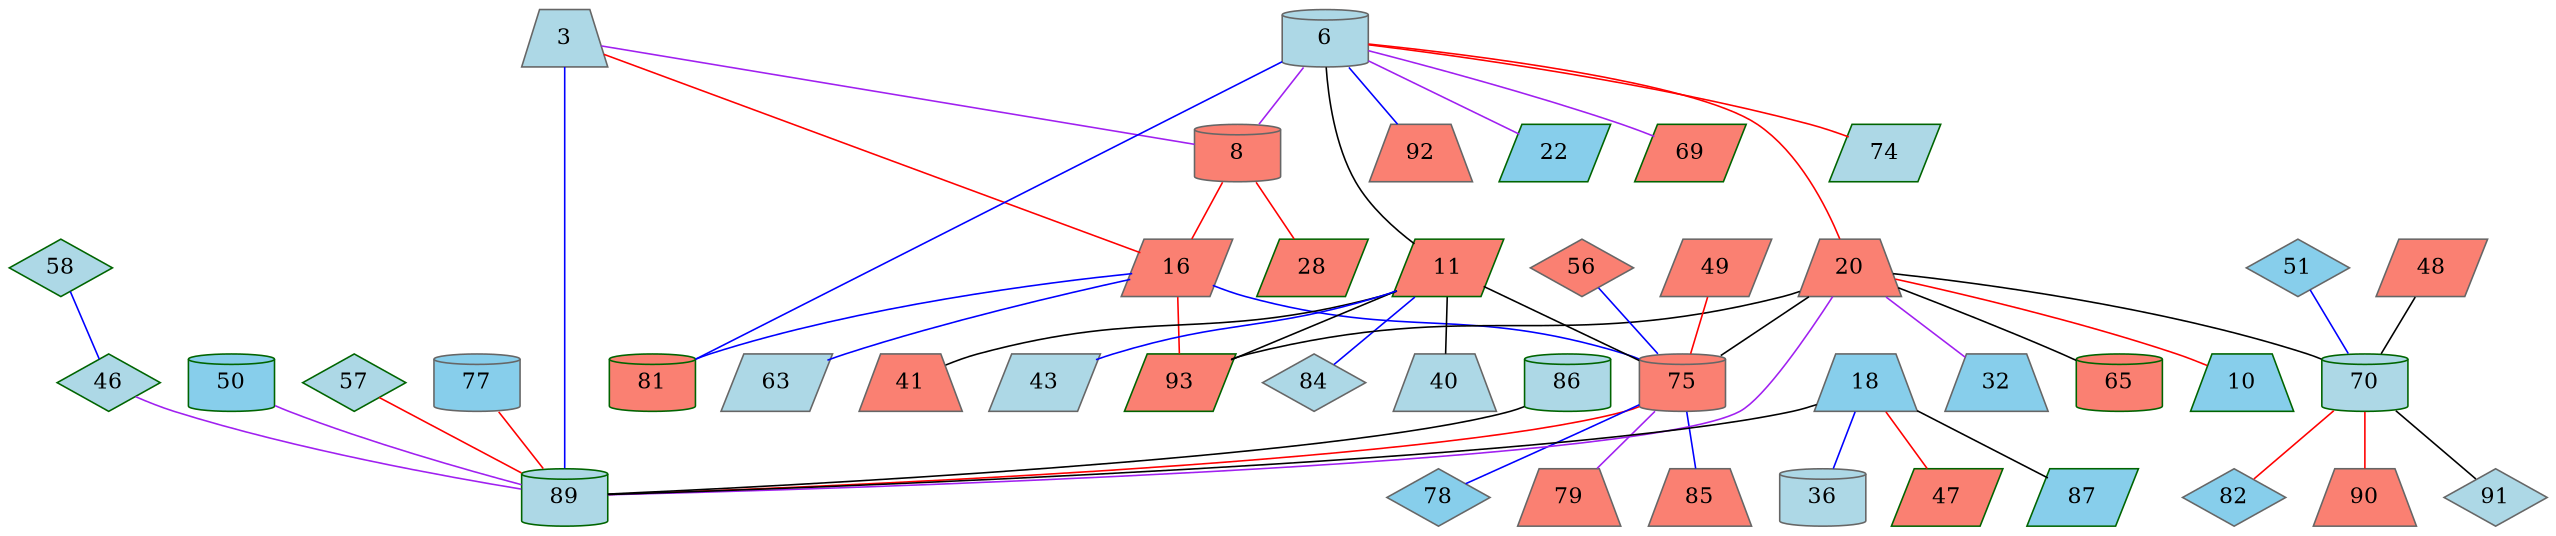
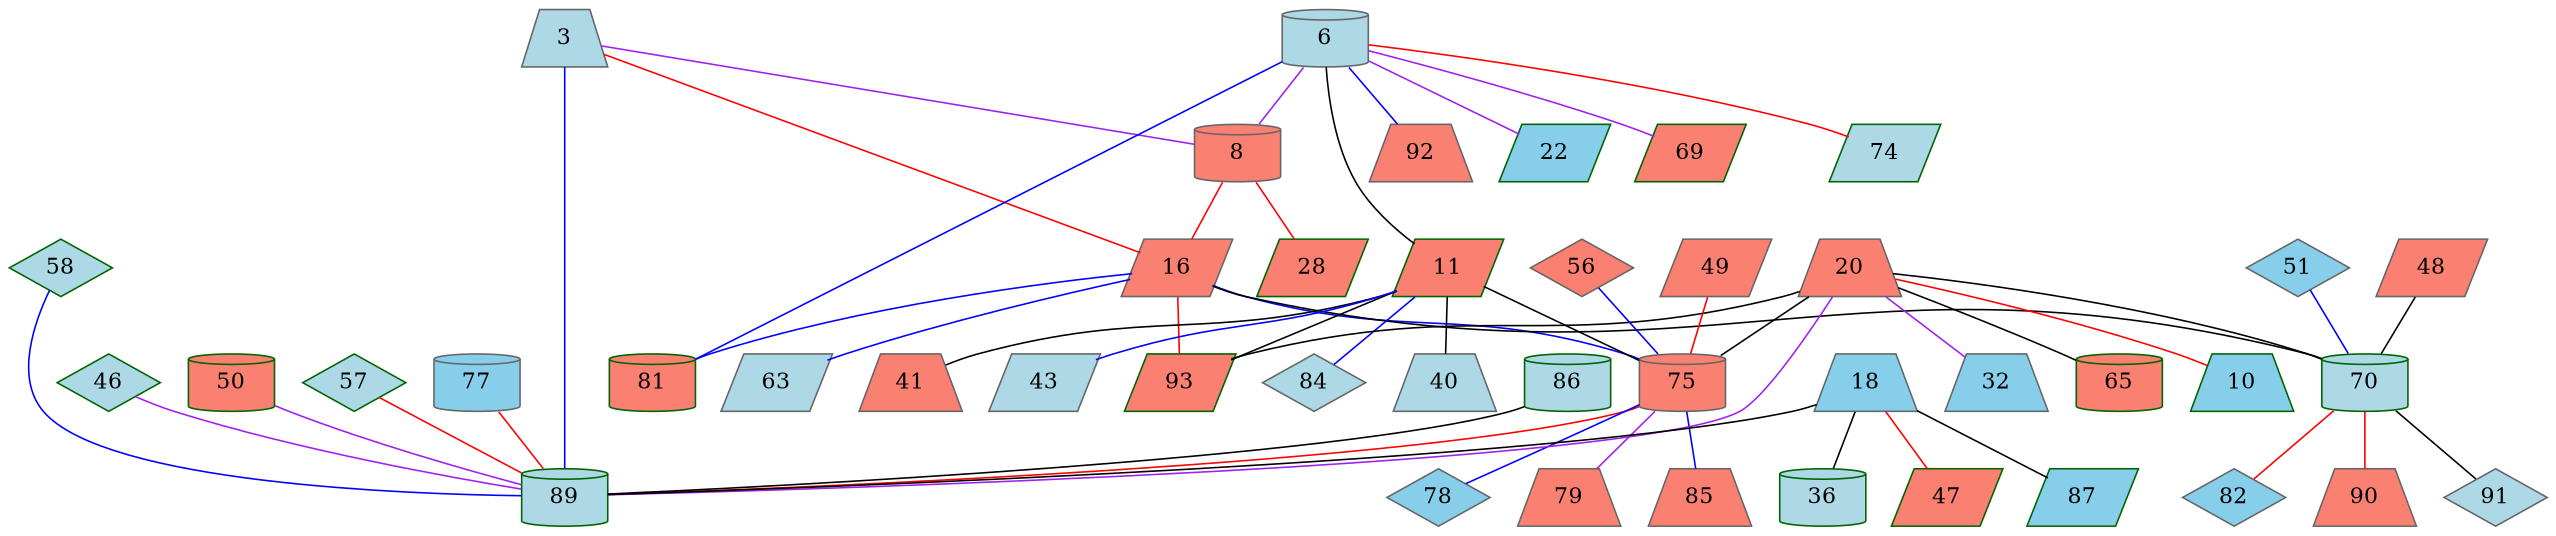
edge "6" -- "20": removed
edge "16" -- "70": added
edge "58" -- "46": now "58" -- "89"
node "50": fillcolor skyblue -> salmon
edge "18" -- "36": color blue -> black
node "36": color gray40 -> darkgreen
